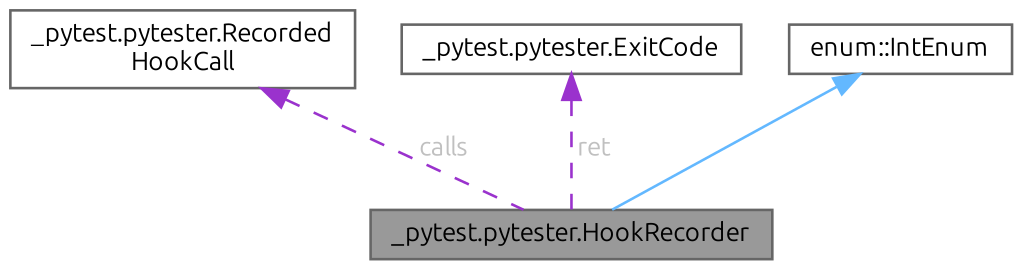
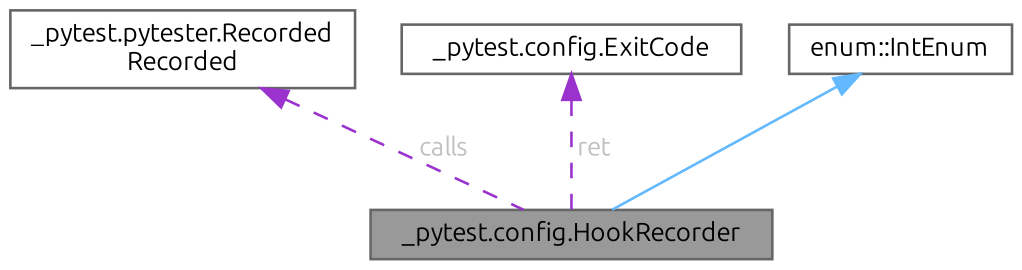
node "_pytest.pytester.Recorded HookCall": label "_pytest.pytester.Recorded HookCall" -> "_pytest.pytester.Recorded Recorded"
node "_pytest.pytester.ExitCode": label "_pytest.pytester.ExitCode" -> "_pytest.config.ExitCode"
node "_pytest.pytester.HookRecorder": label "_pytest.pytester.HookRecorder" -> "_pytest.config.HookRecorder"
